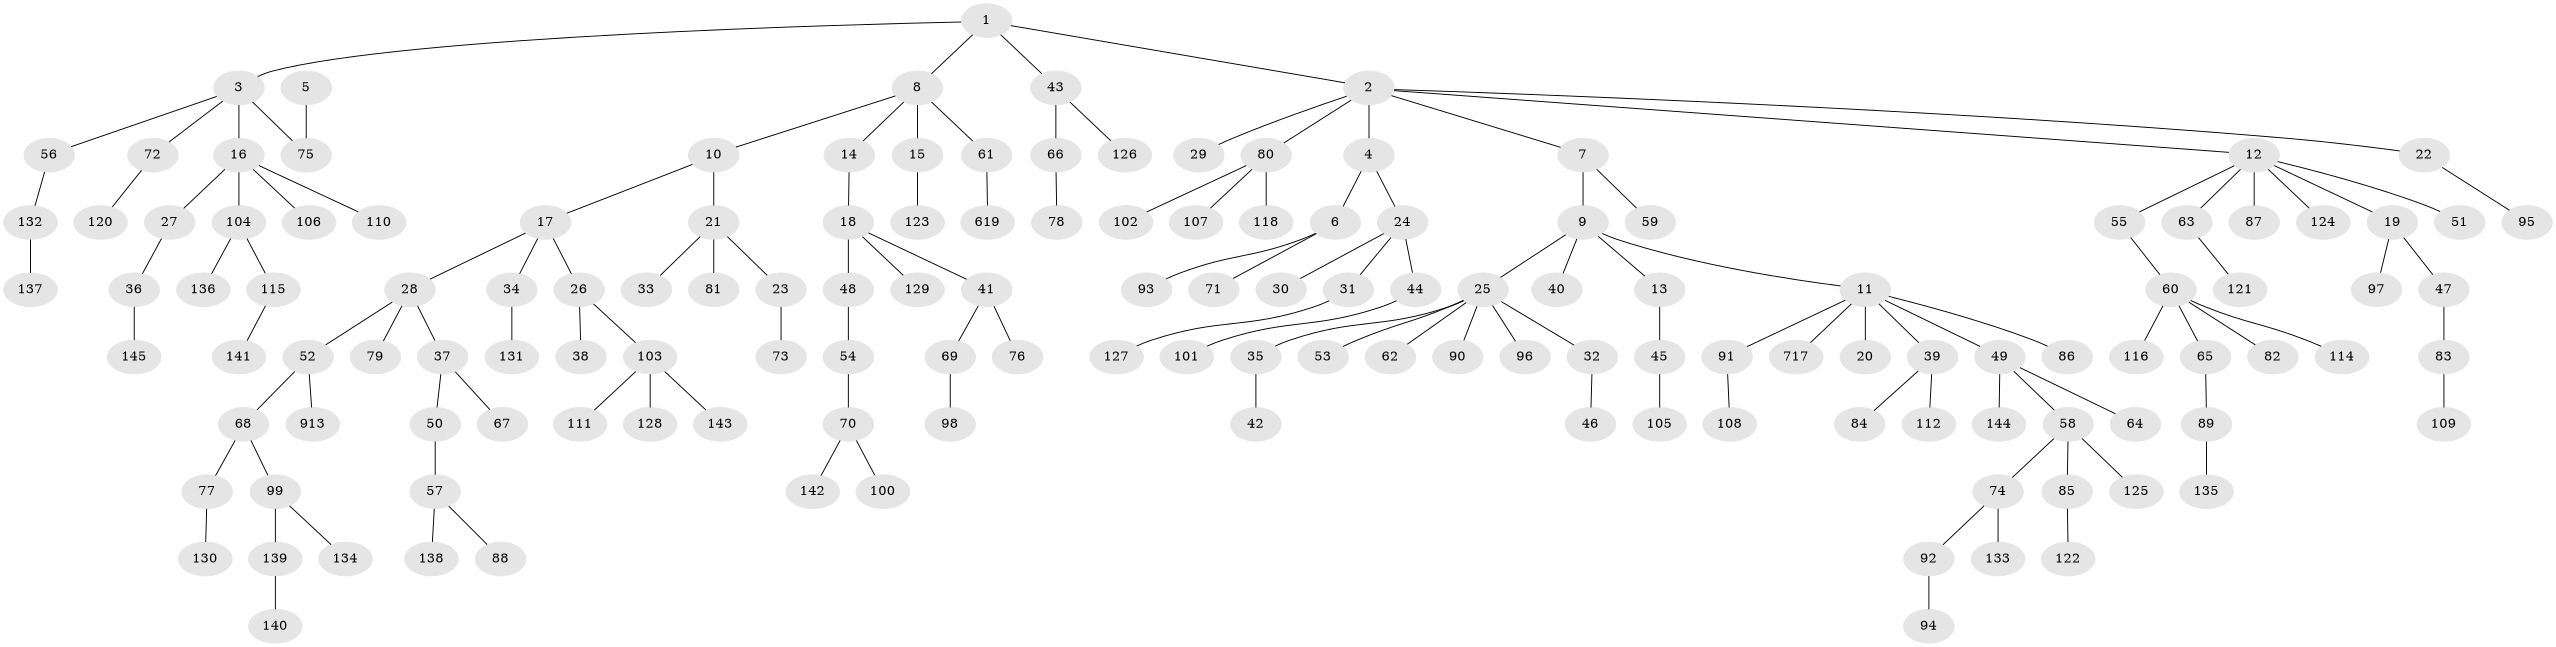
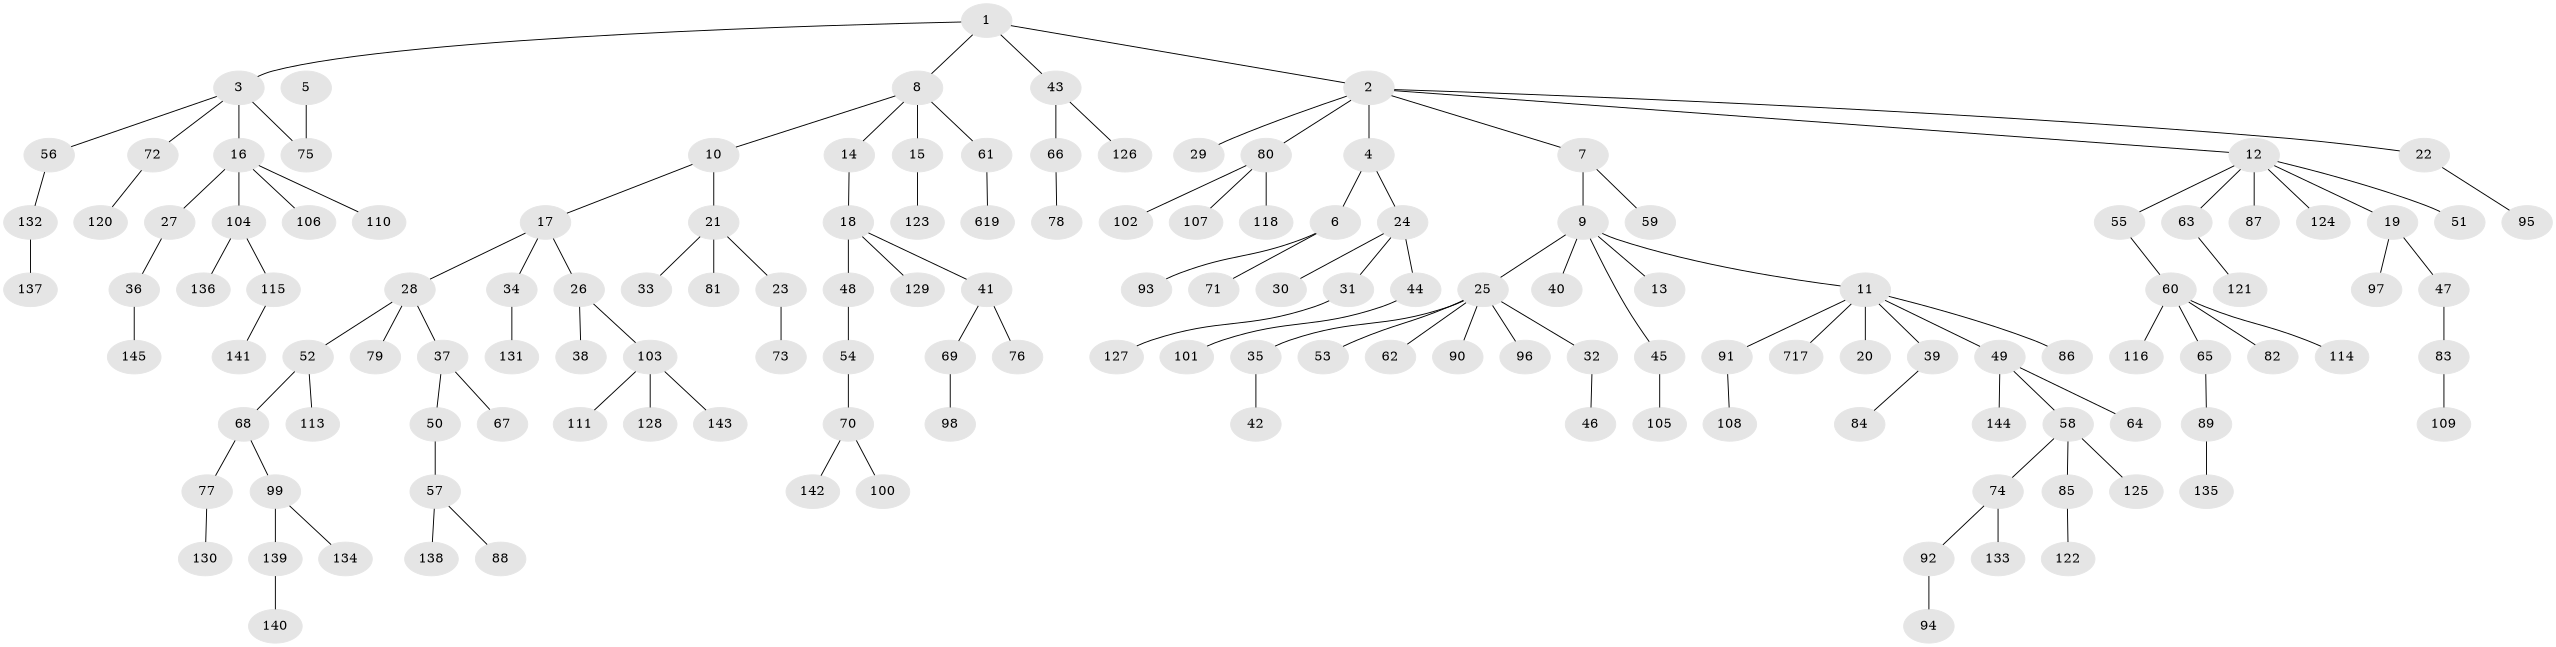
edge "13" -- "45": now "9" -- "45"
node "913": label "913" -> "113"
node "112": removed
